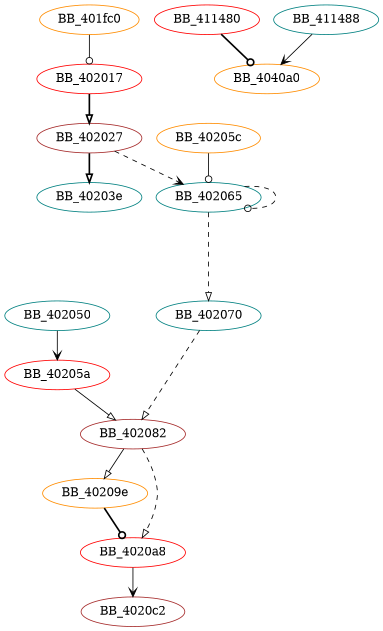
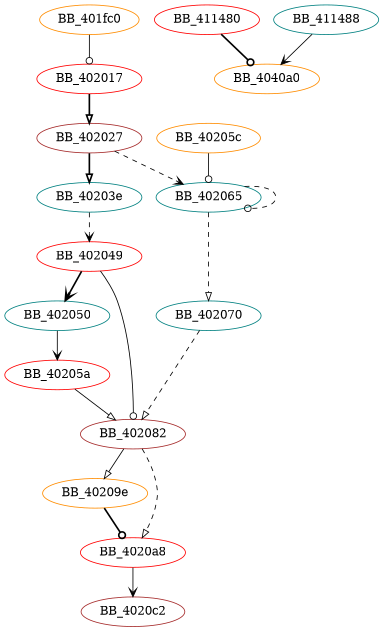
node "BB_402049": added
